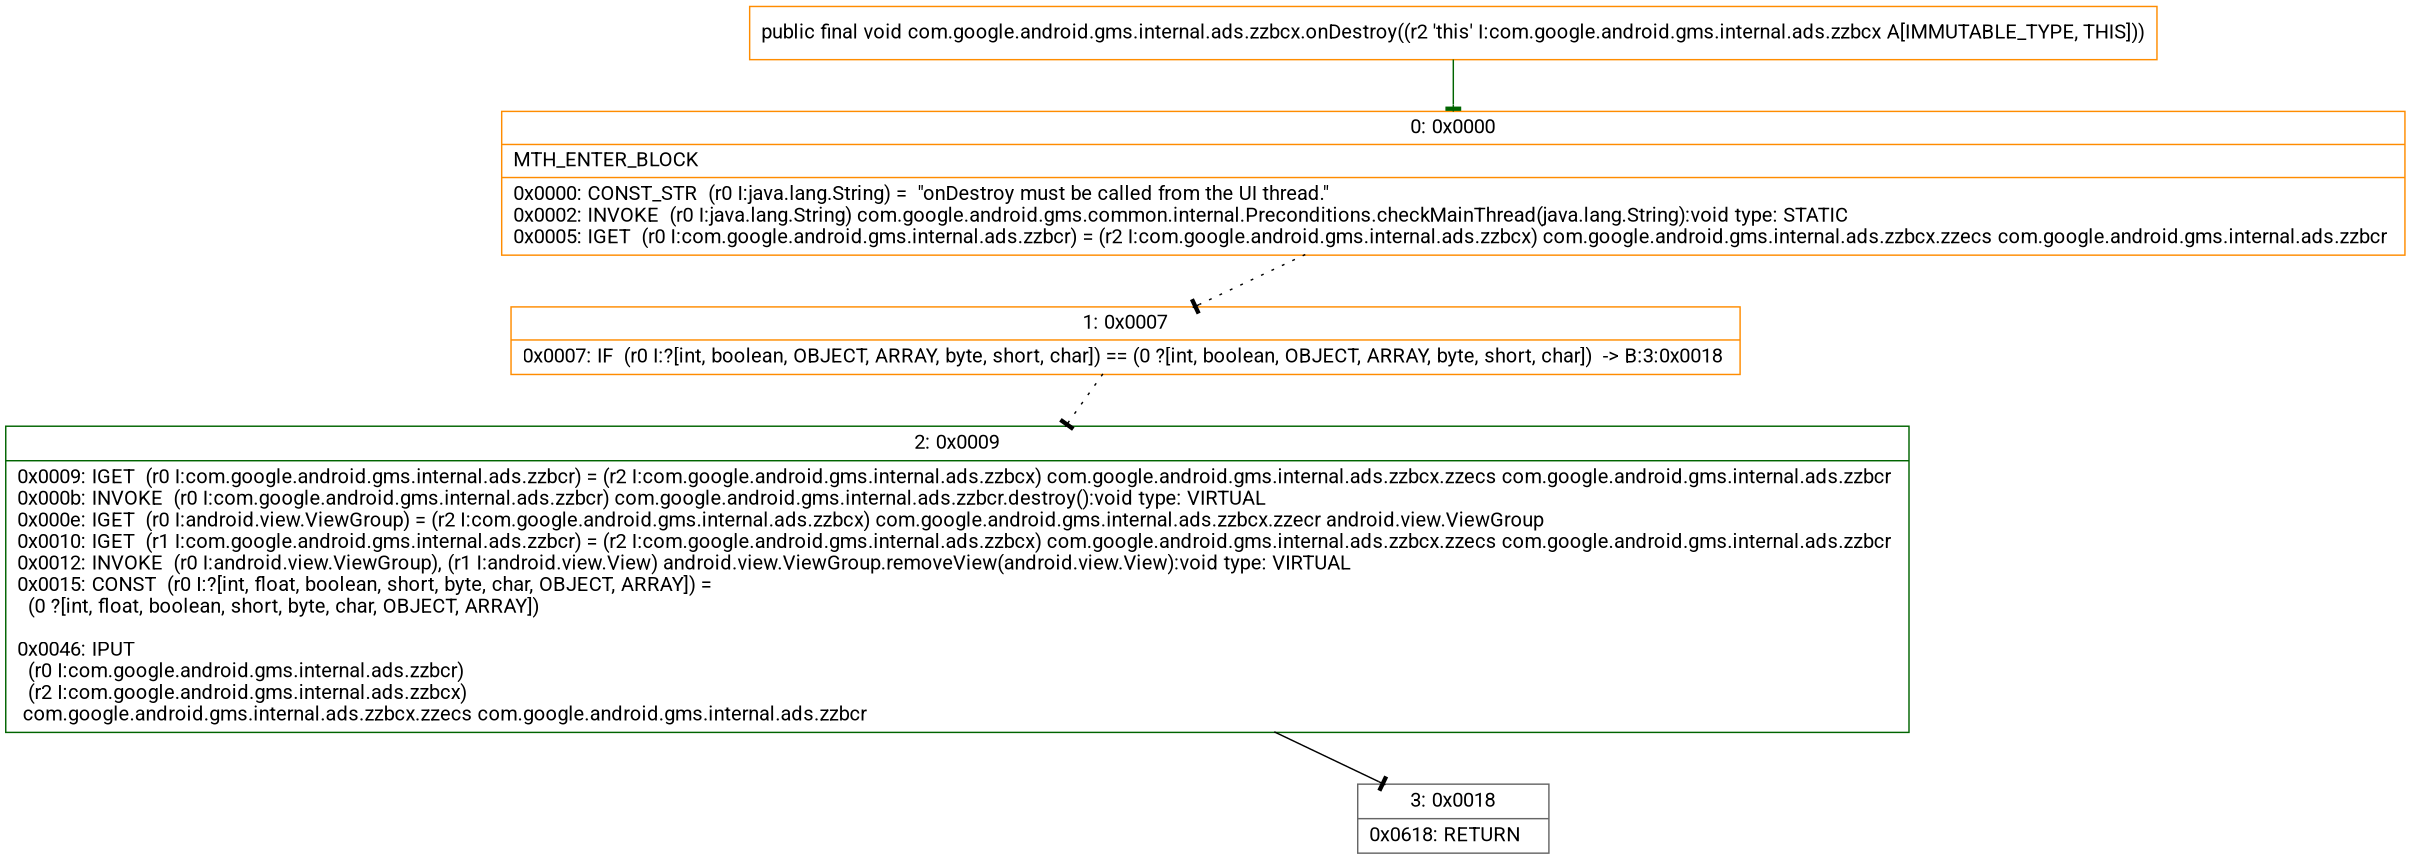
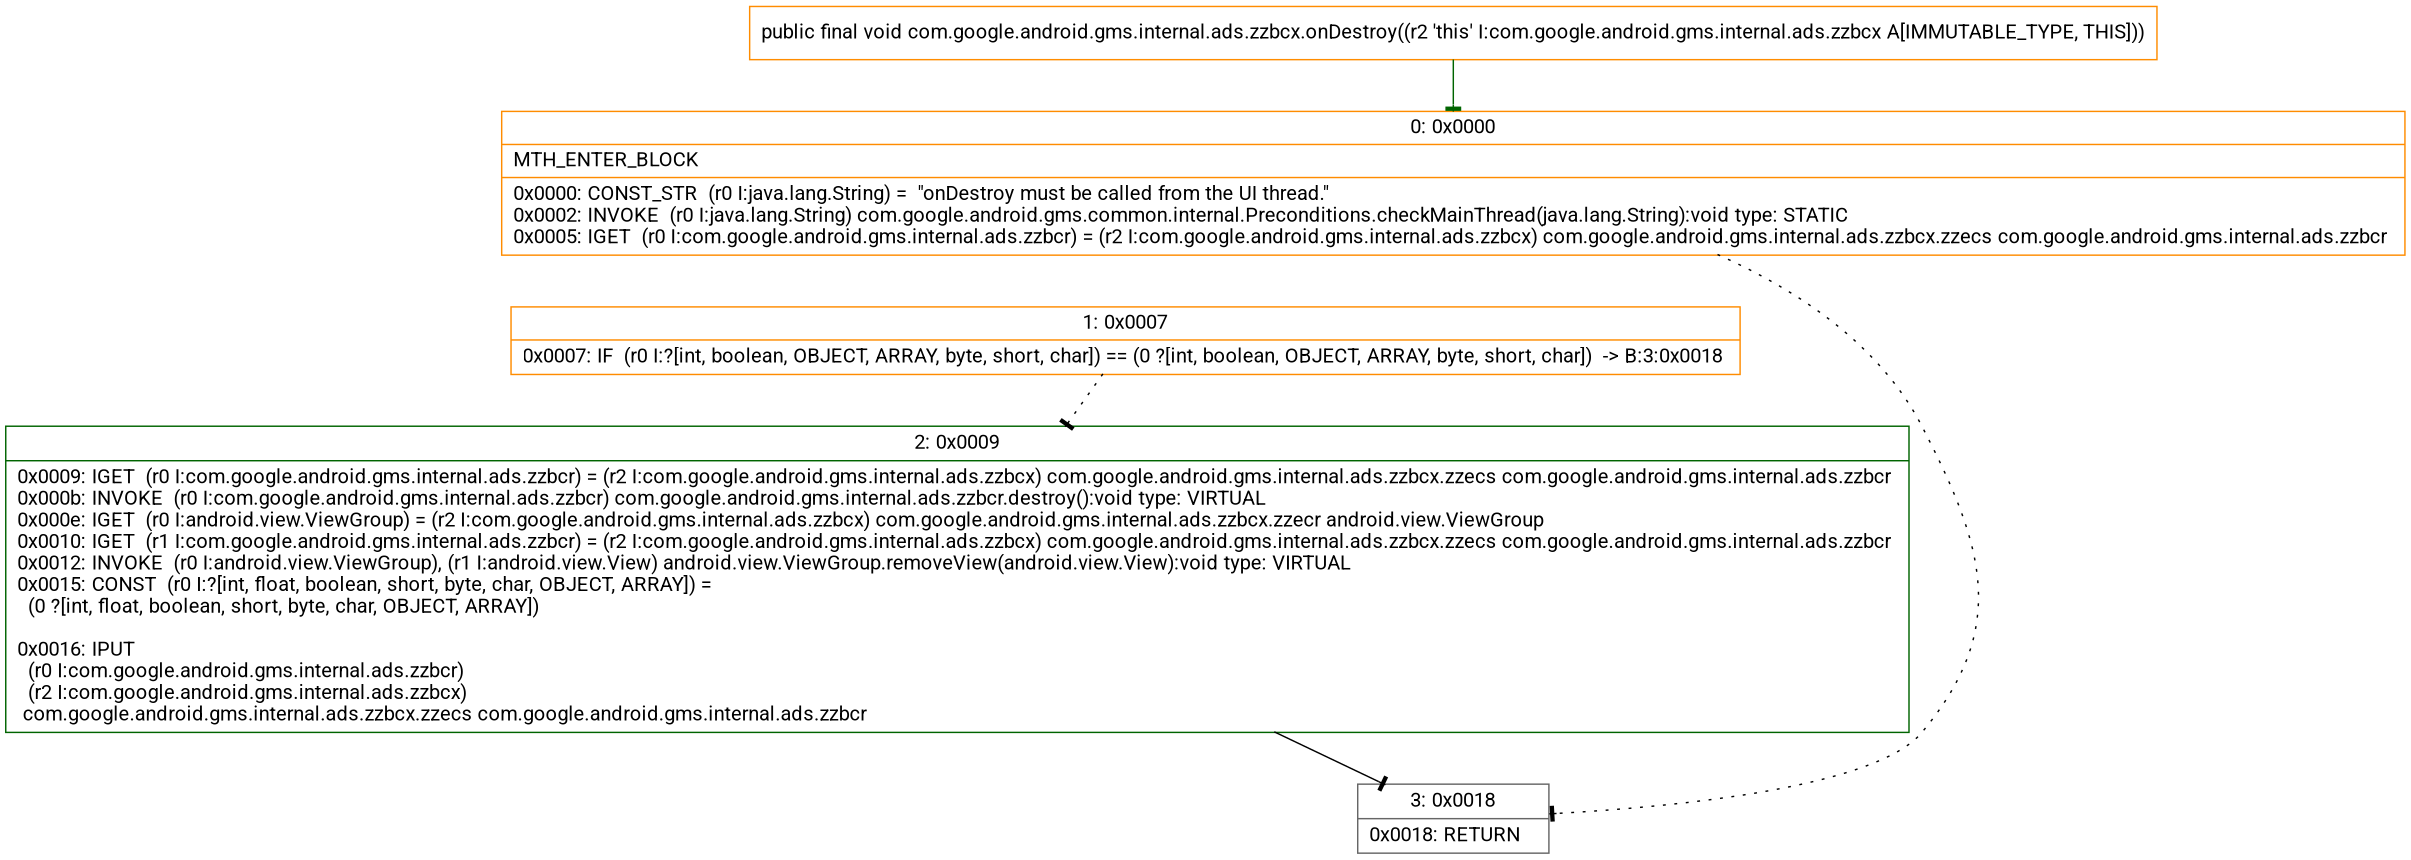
edge "0: 0x0000" -> "1: 0x0007": now "0: 0x0000" -> "3: 0x0018"
node "2: 0x0009": text "0x0046: IPUT" -> "0x0016: IPUT"
node "3: 0x0018": text "0x0618: RETURN" -> "0x0018: RETURN"
